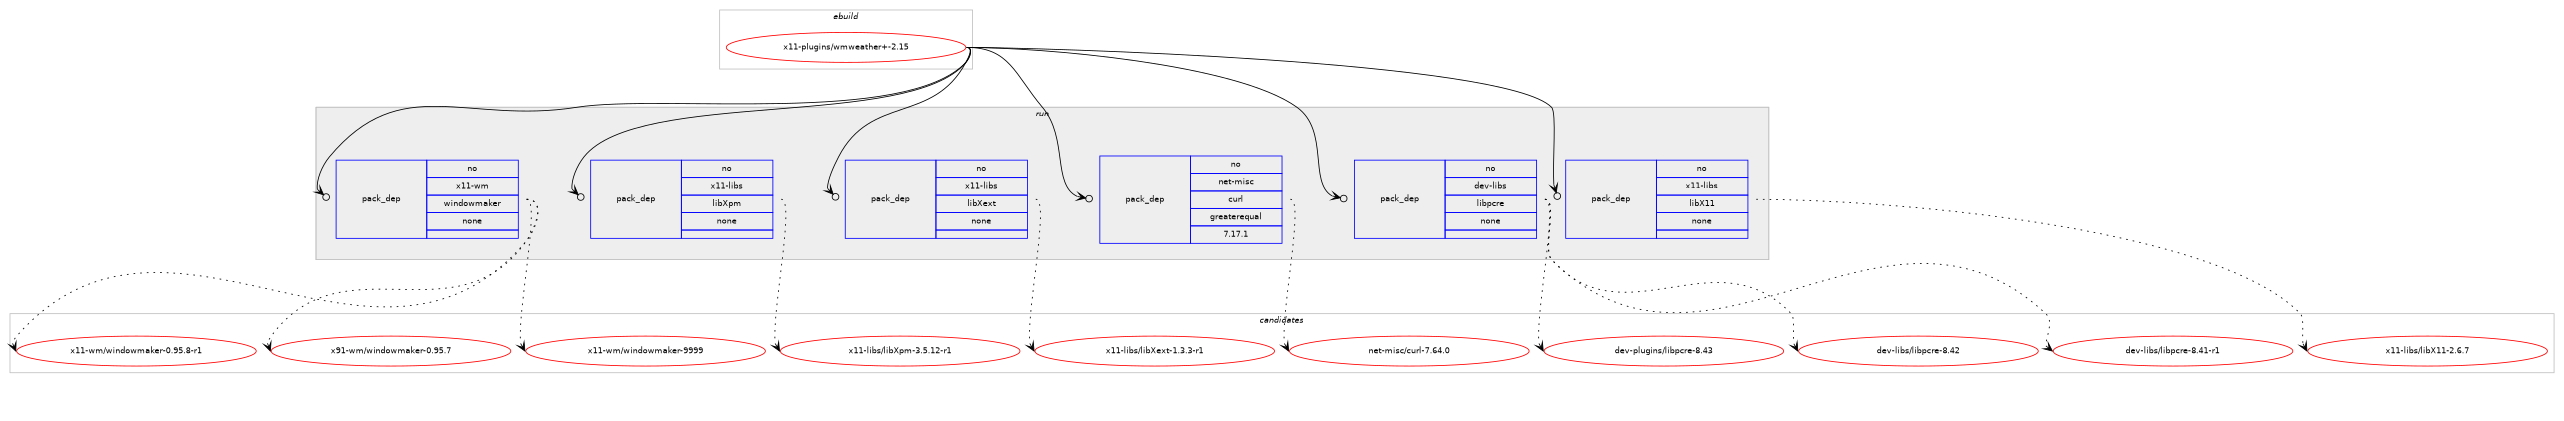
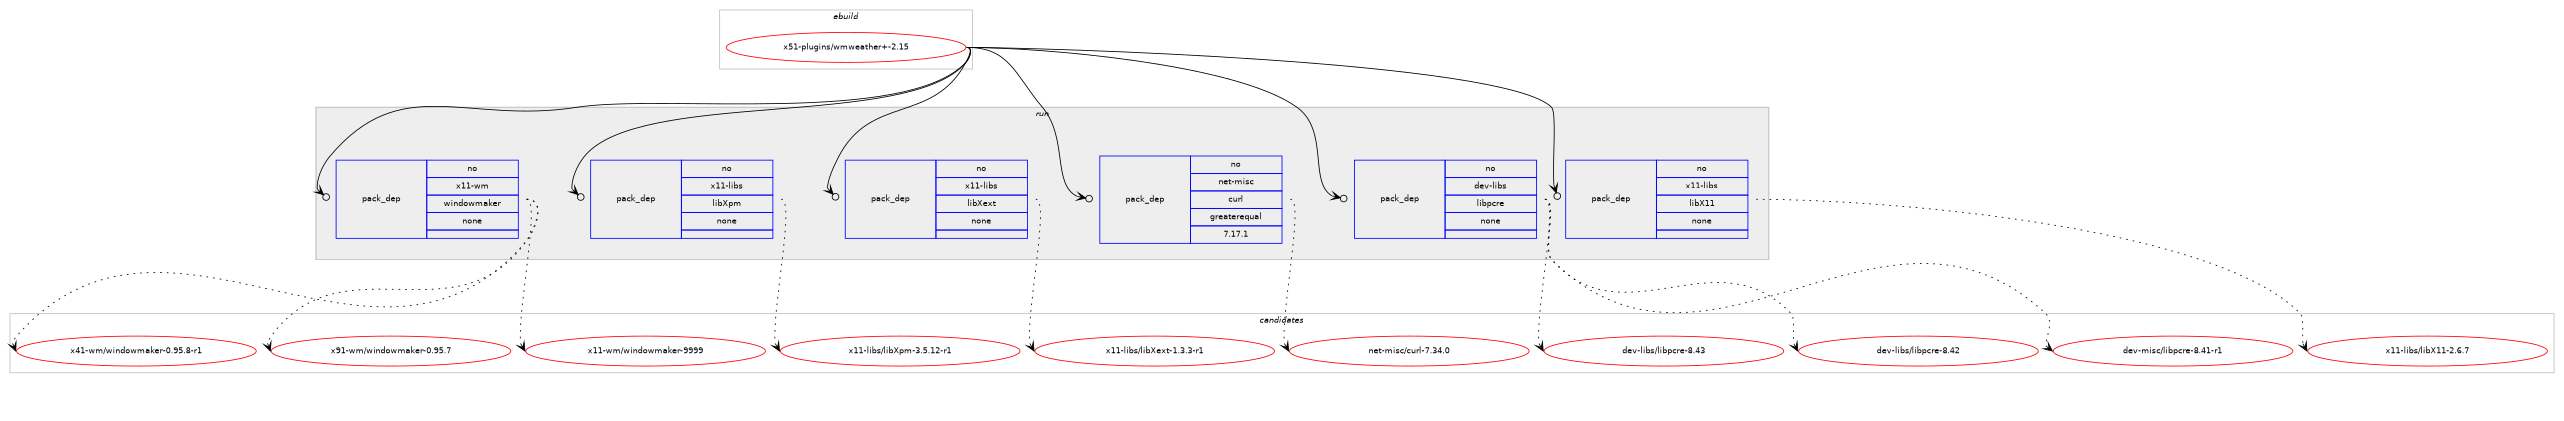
node "x11-plugins/wmweather+-2.15": label "x11-plugins/wmweather+-2.15" -> "x51-plugins/wmweather+-2.15"
node "x11-wm/windowmaker-0.95.8-r1": label "x11-wm/windowmaker-0.95.8-r1" -> "x41-wm/windowmaker-0.95.8-r1"
node "net-misc/curl-7.64.0": label "net-misc/curl-7.64.0" -> "net-misc/curl-7.34.0"
node "dev-plugins/libpcre-8.43": label "dev-plugins/libpcre-8.43" -> "dev-libs/libpcre-8.43"
node "dev-libs/libpcre-8.41-r1": label "dev-libs/libpcre-8.41-r1" -> "dev-misc/libpcre-8.41-r1"
